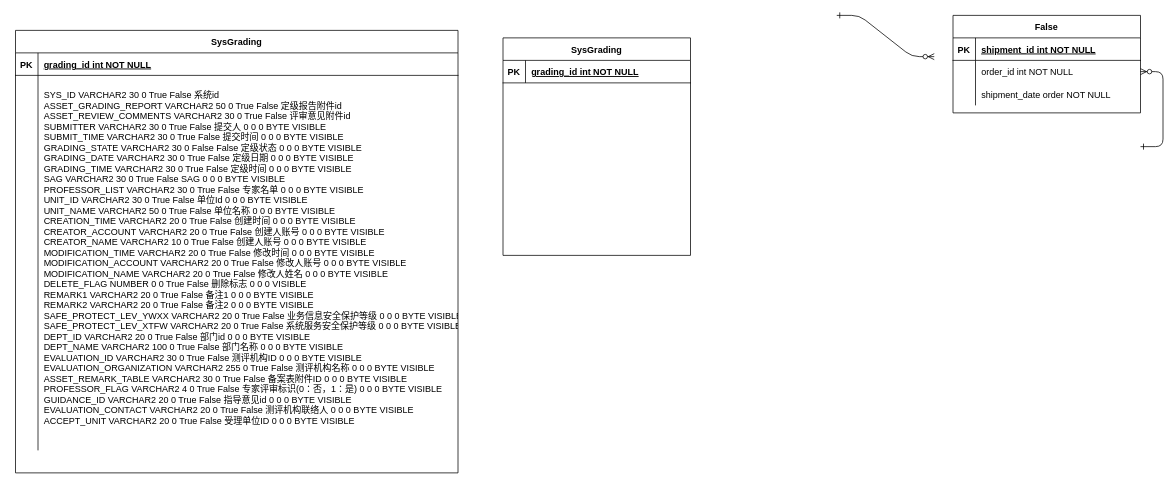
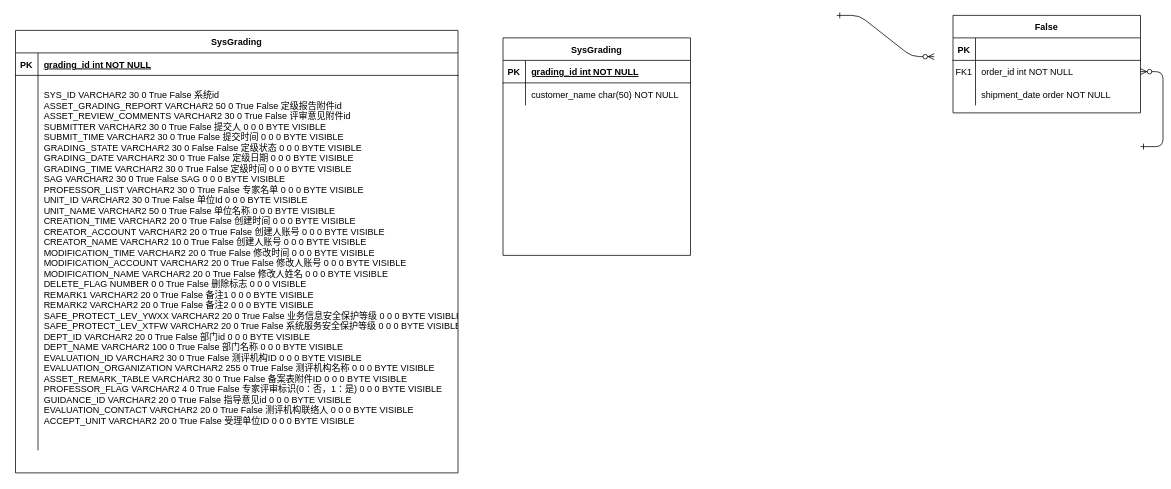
node "shipment_id int NOT NULL": removed
node "FK1": added
node "customer_name char(50) NOT NULL": added
